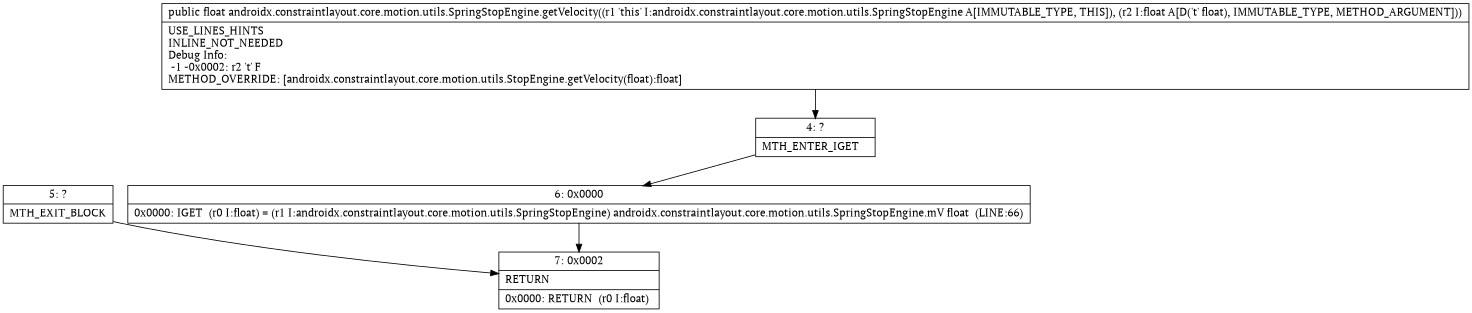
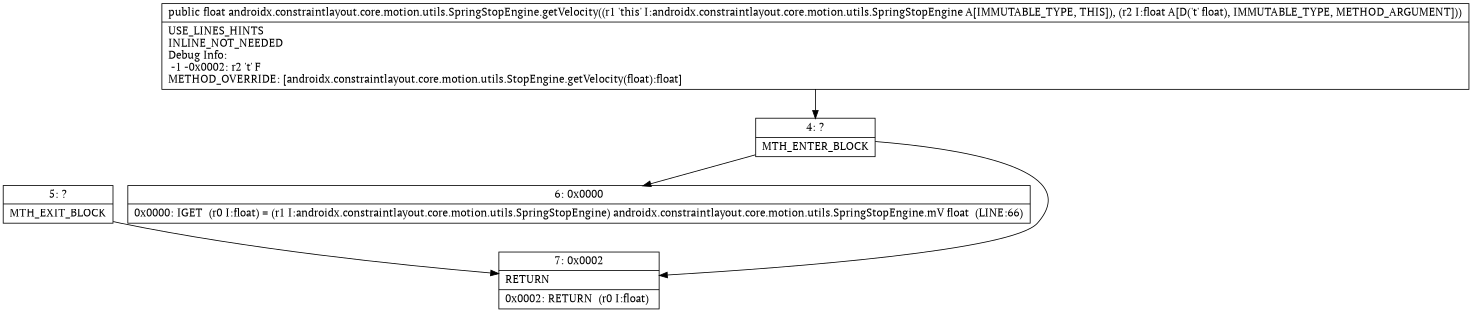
node "4: ?": text "MTH_ENTER_IGET" -> "MTH_ENTER_BLOCK"
edge "6: 0x0000" -> "7: 0x0002": now "4: ?" -> "7: 0x0002"
node "7: 0x0002": text "0x0000: RETURN  (r0 I:float)" -> "0x0002: RETURN  (r0 I:float)"
